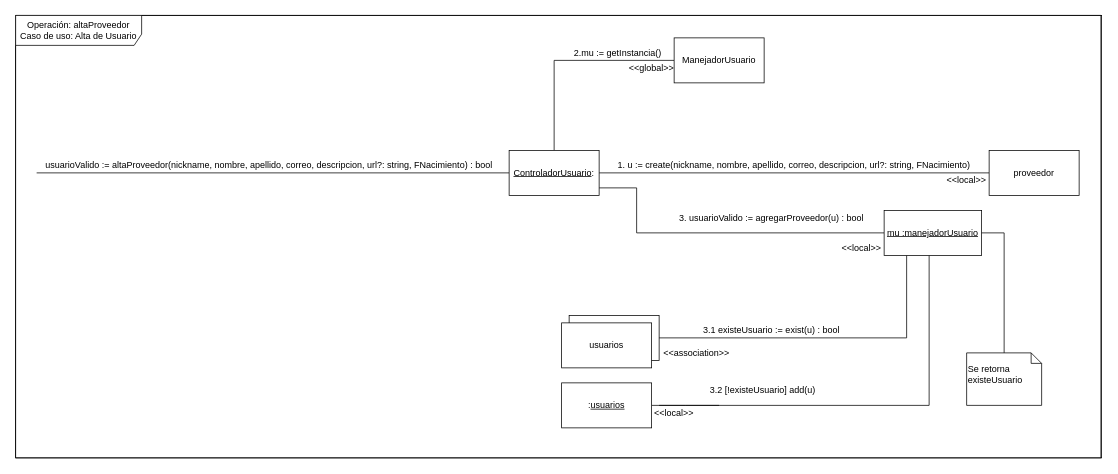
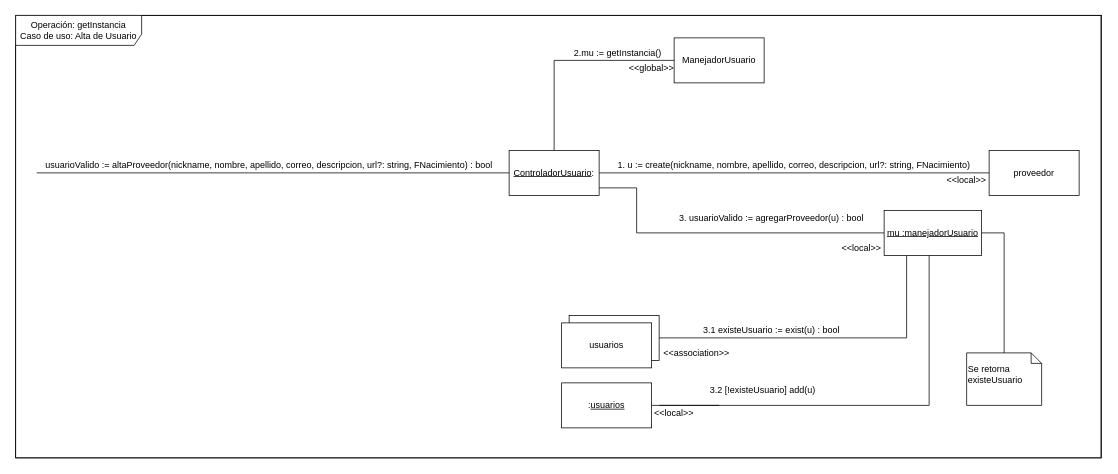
node "Operación: altaProveedor Caso de uso: Alta de Usuario": label "Operación: altaProveedor Caso de uso: Alta de Usuario" -> "Operación: getInstancia Caso de uso: Alta de Usuario"
